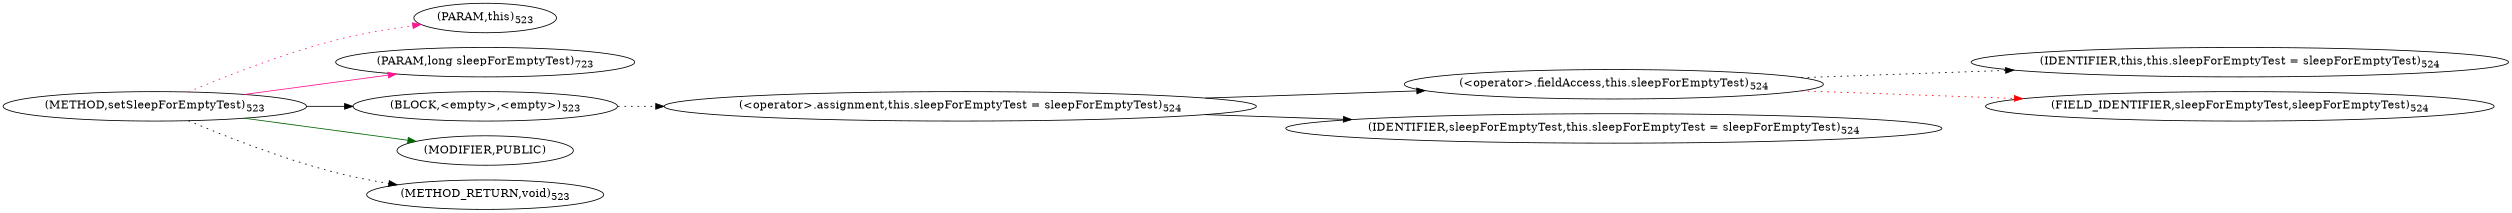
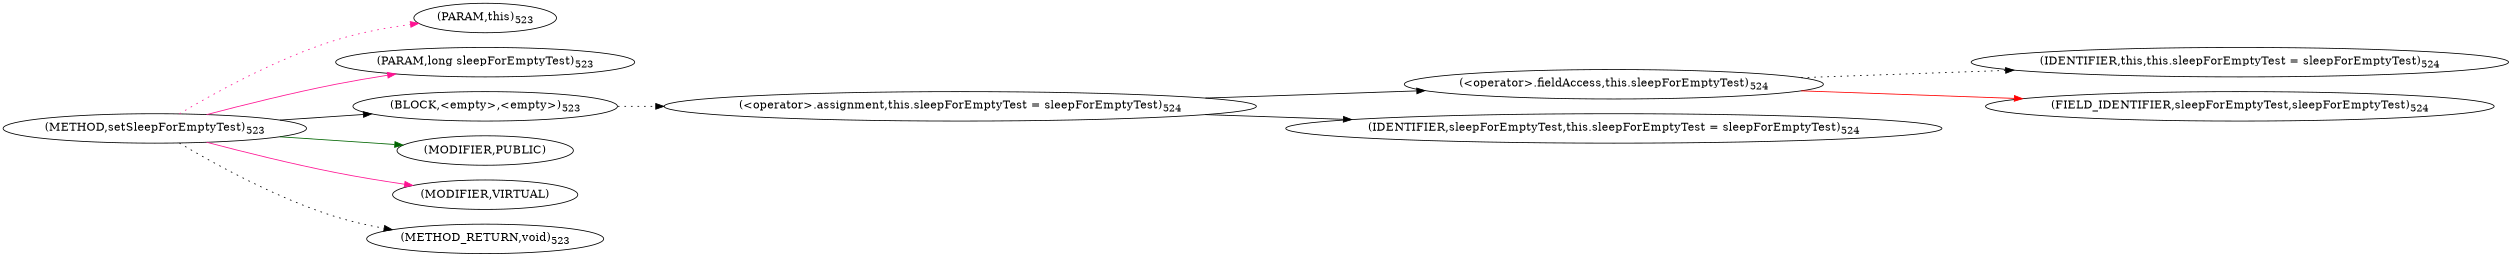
node "(PARAM,long sleepForEmptyTest)": text "723" -> "523"
edge "(<operator>.fieldAccess,this.sleepForEmptyTest)" -> "(FIELD_IDENTIFIER,sleepForEmptyTest,sleepForEmptyTest)": style dotted -> solid
node "(MODIFIER,VIRTUAL)": added
